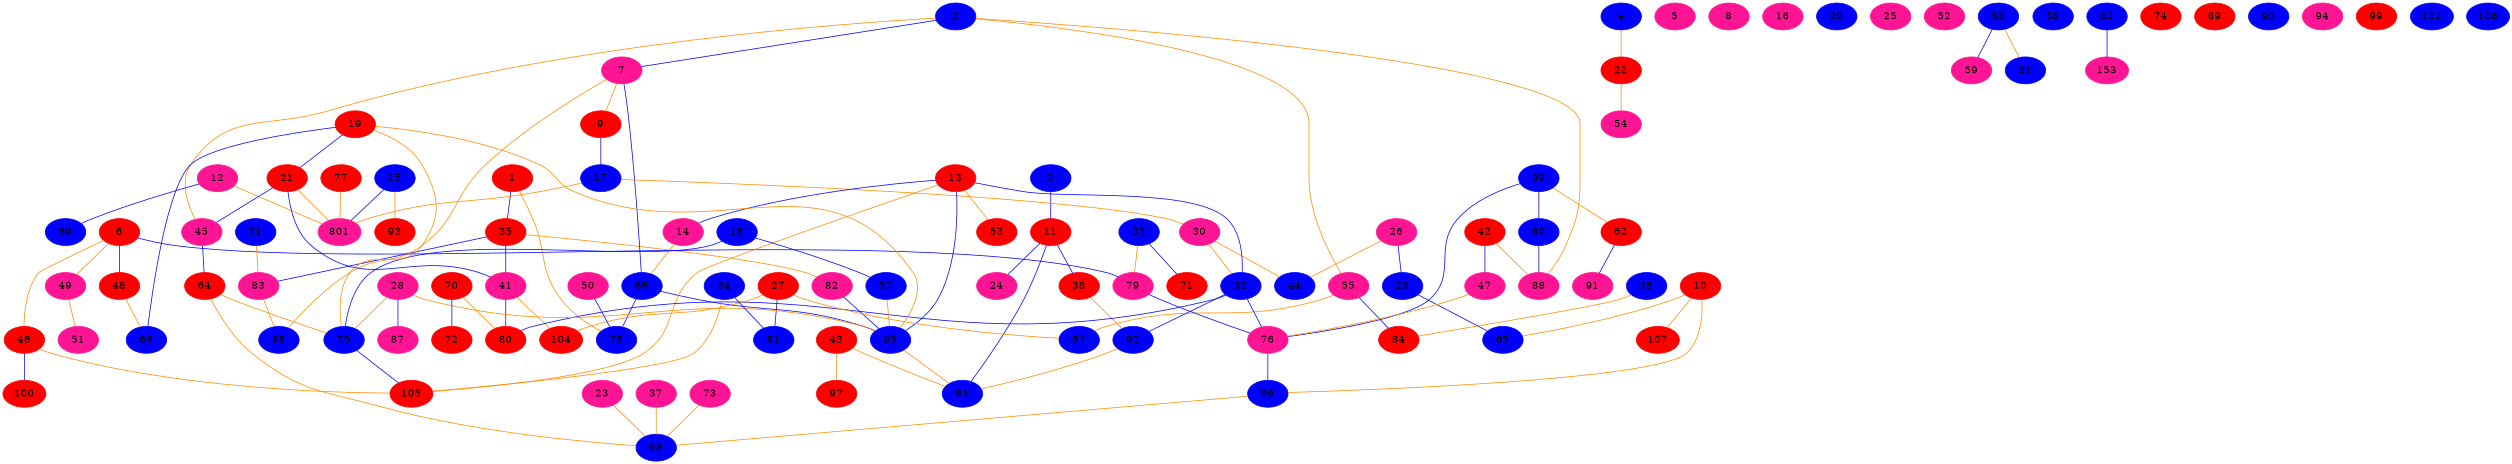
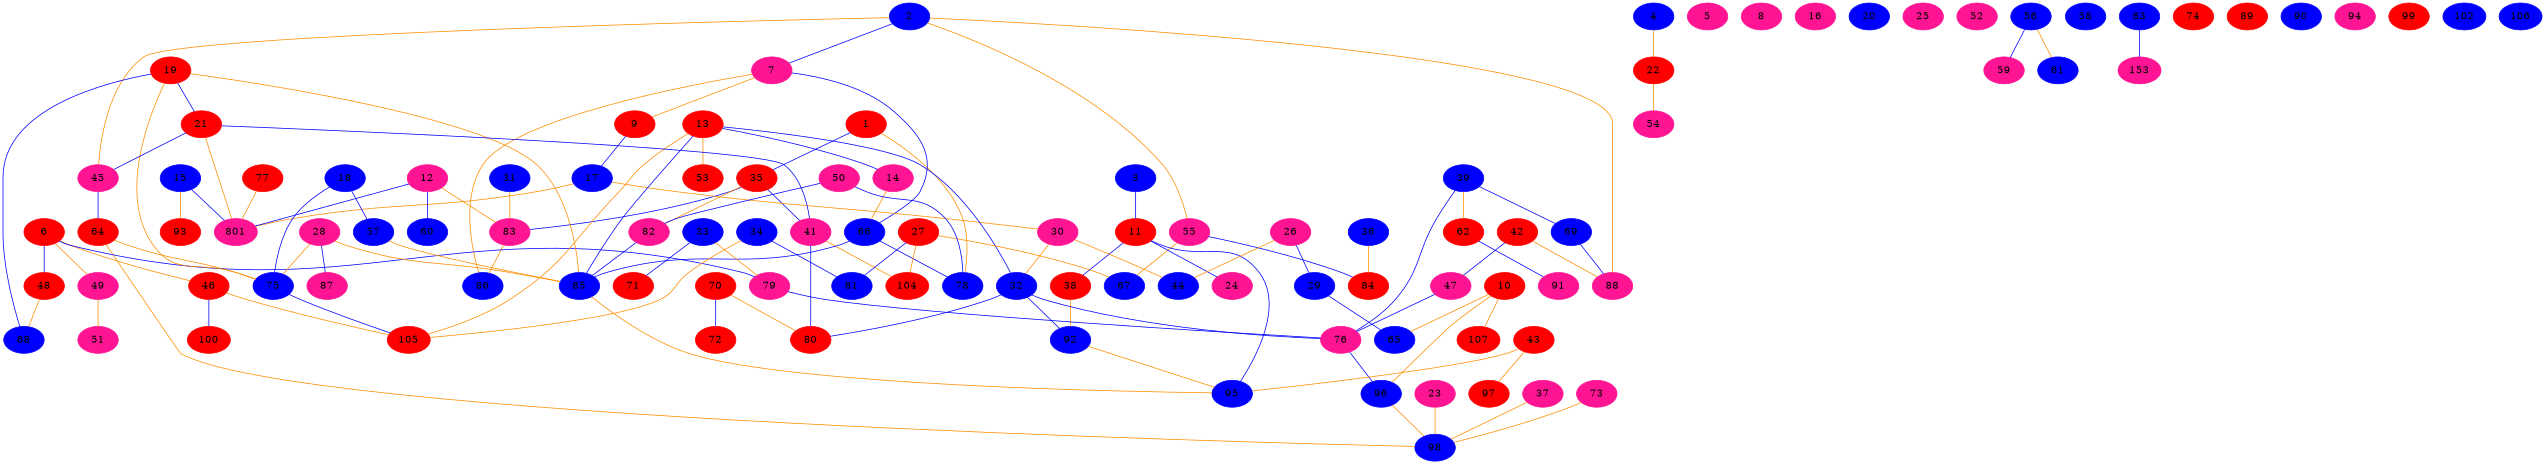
edge "50" -- "82": added
edge "12" -- "801": color darkorange -> blue
edge "12" -- "83": added
edge "47" -- "76": color darkorange -> blue
